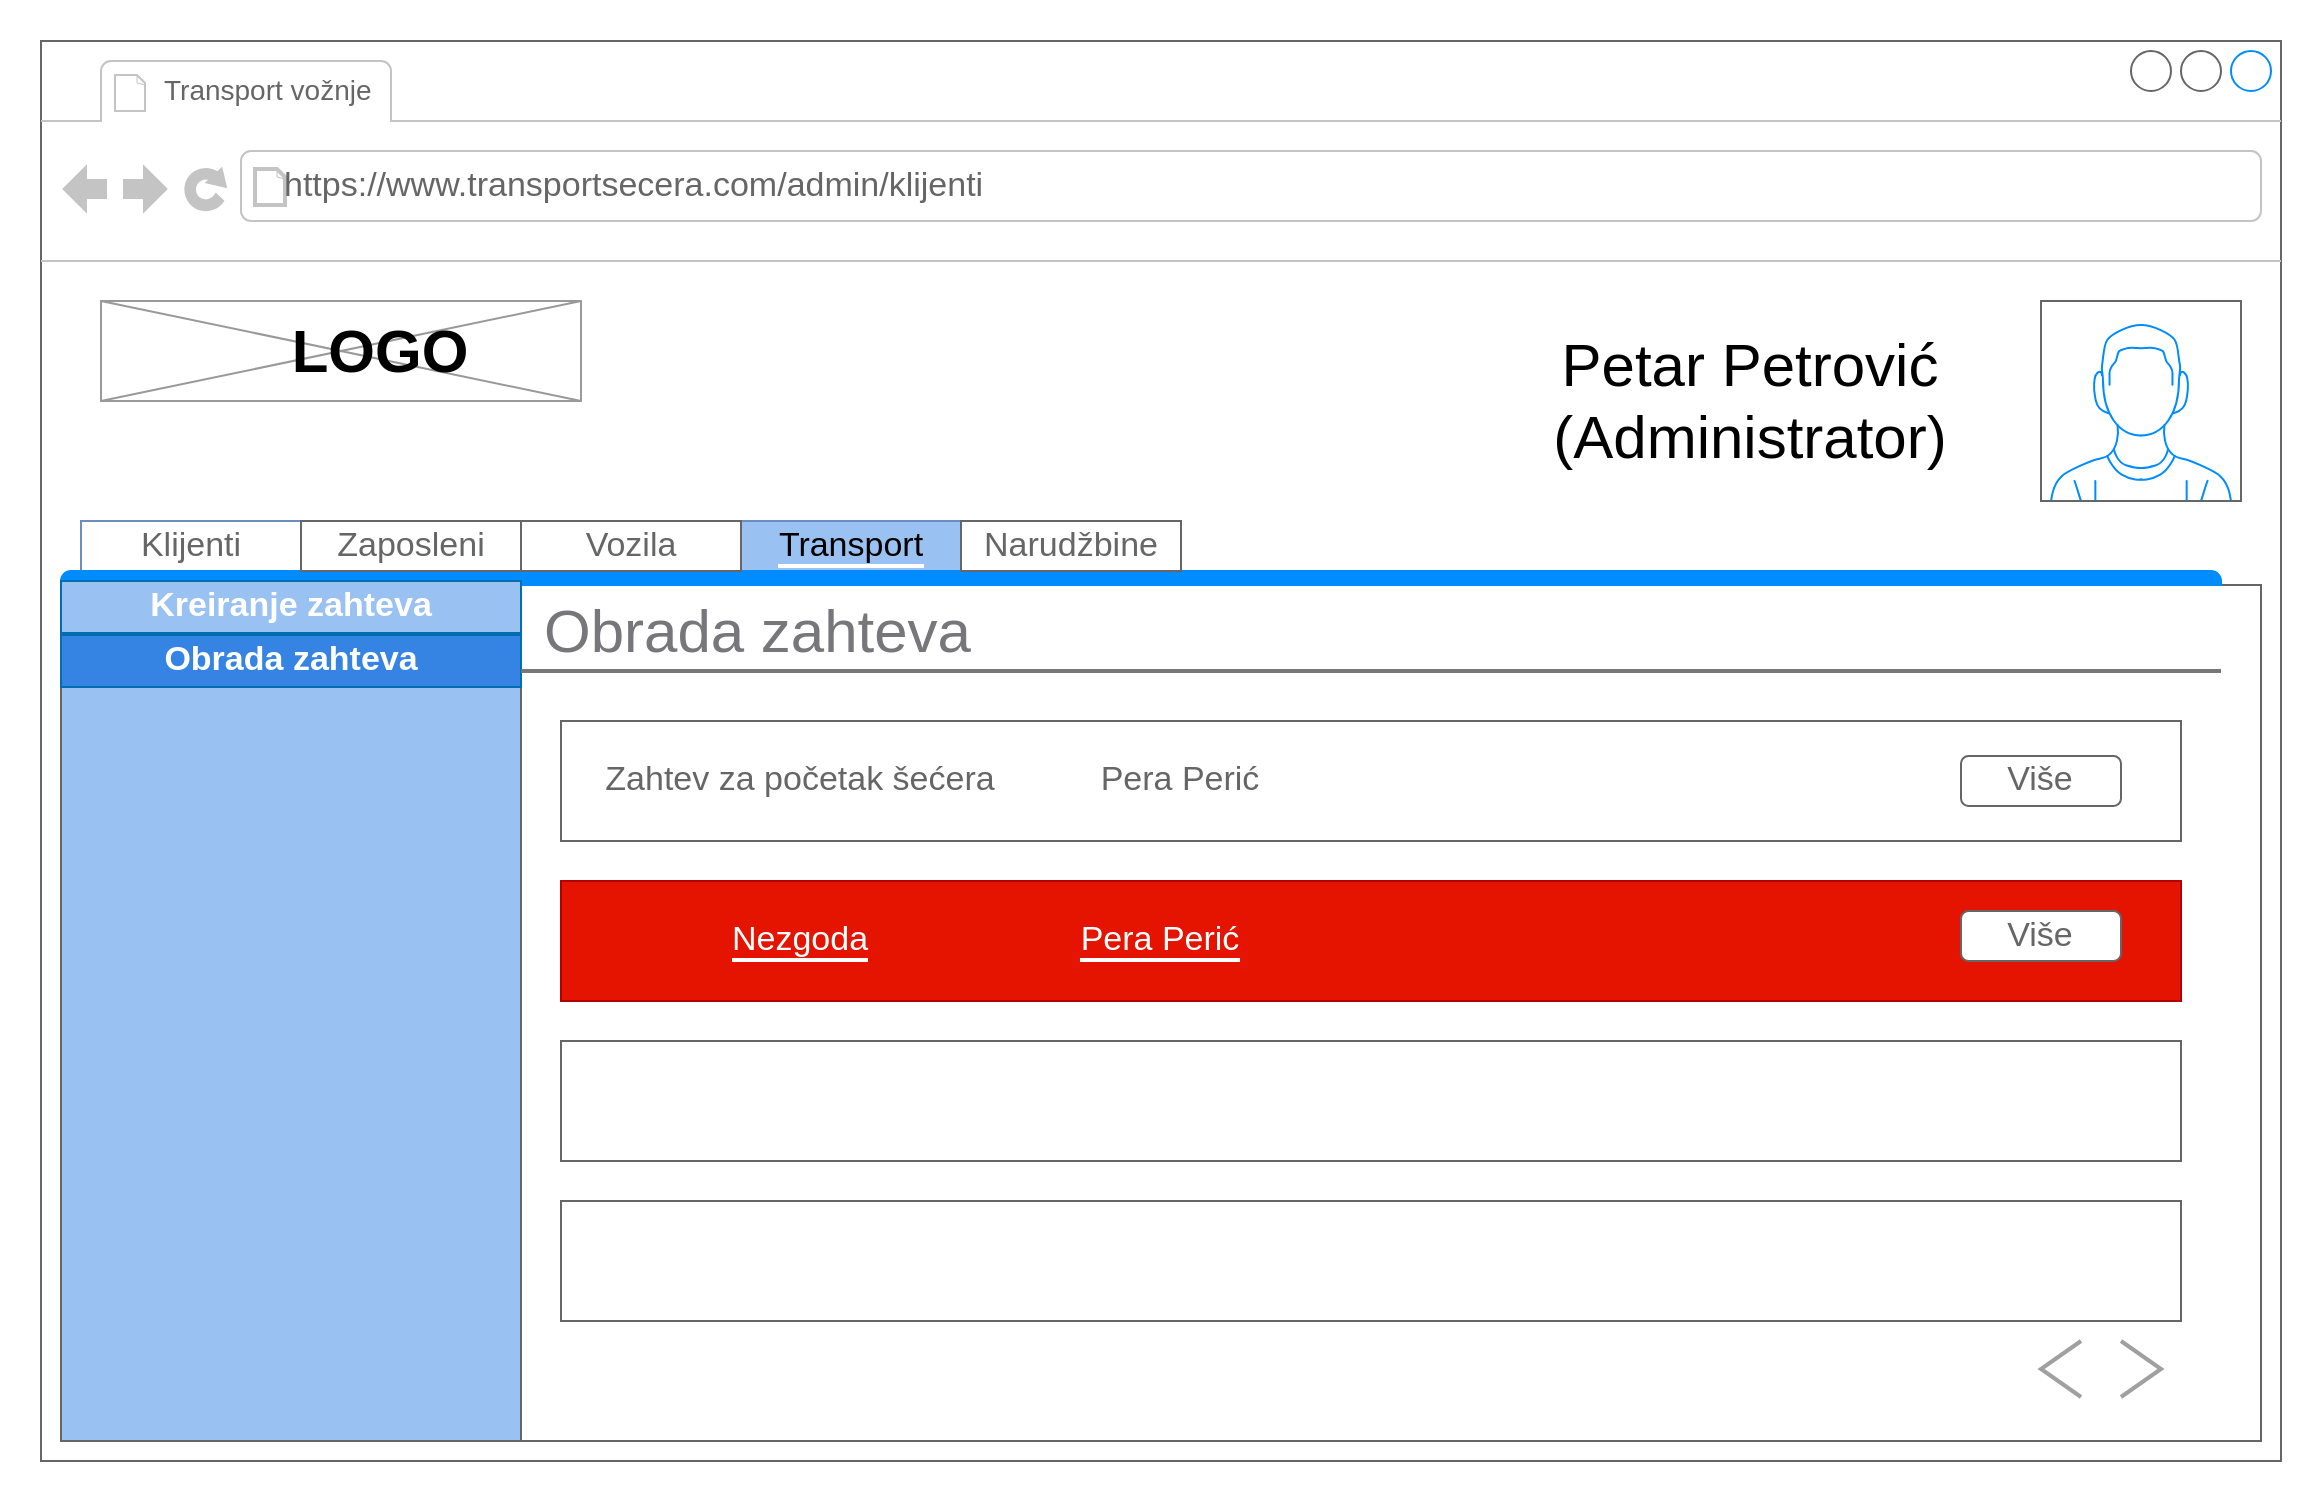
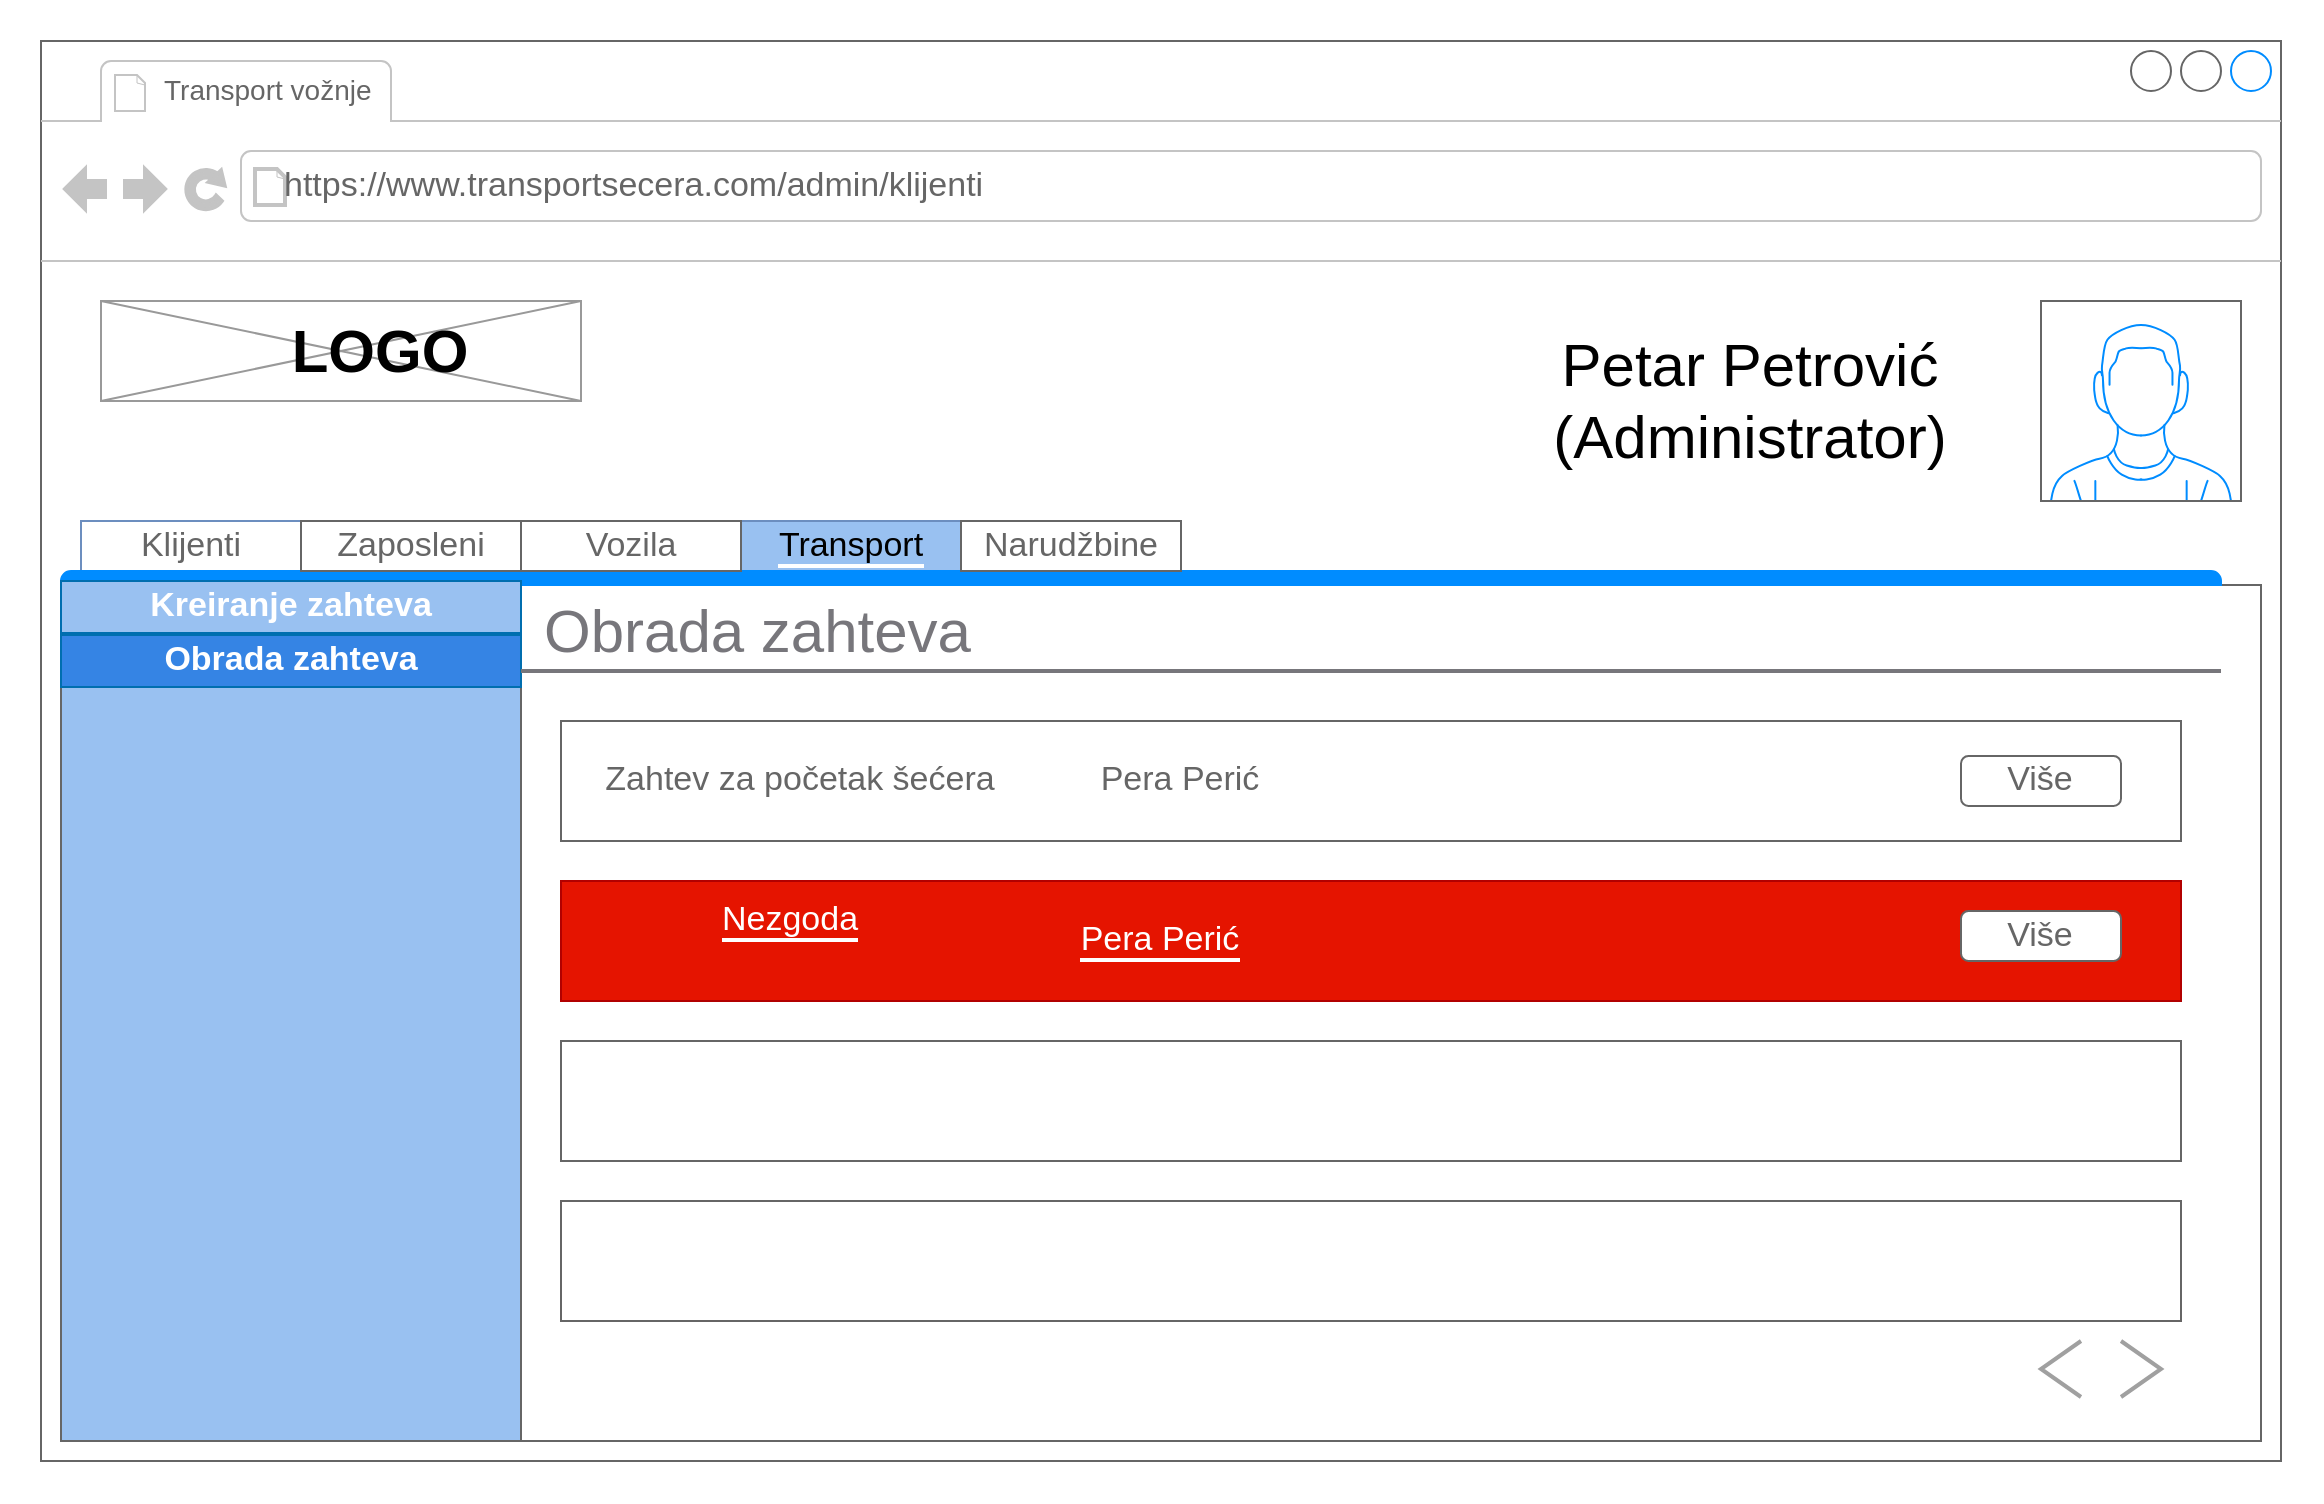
node "Nezgoda": moved (801, 941) -> (791, 921)
